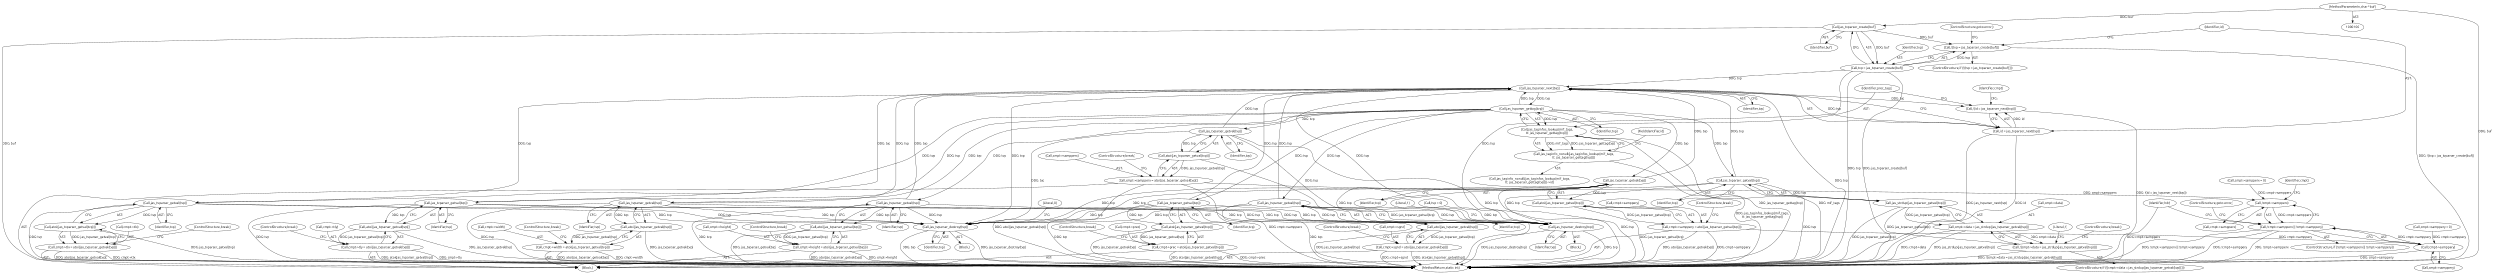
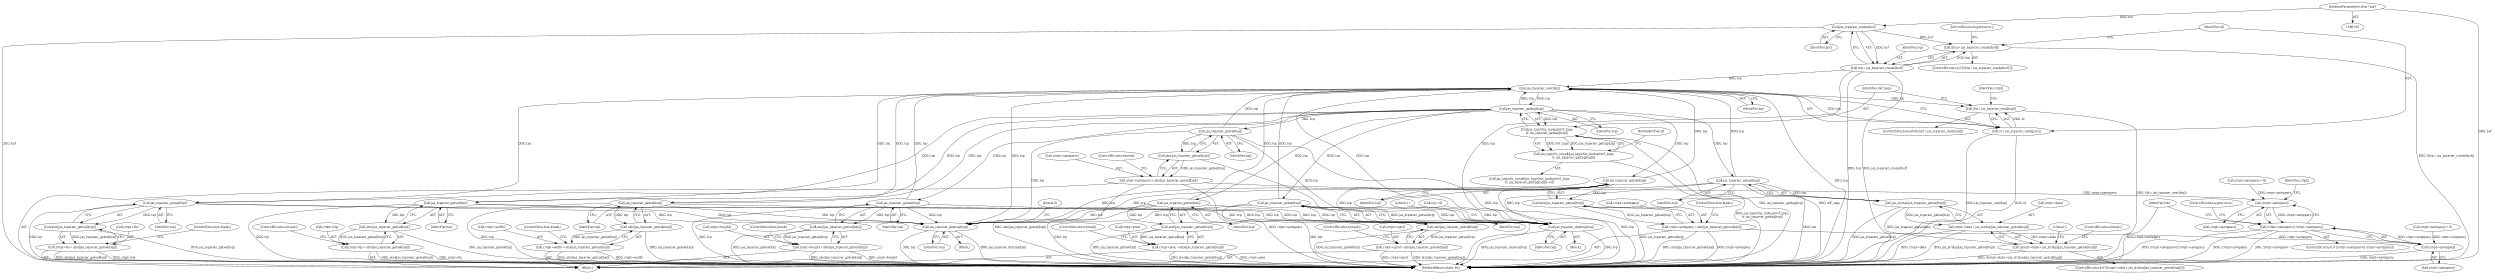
node "(Identifier,prec_tags)": label "(Identifier,prec_tags)" -> "(Identifier,mif_tags)"
node "(ControlStructure,while (!(id = jas_tvparser_next(tvp))))": added
node "(Call,id = jas_tvparser_next(tvp))": label "(Call,id = jas_tvparser_next(tvp))" -> "(Call,id = jas_tvparser_next(prec))"
